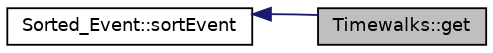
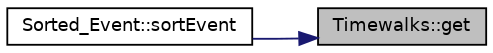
edge "Timewalks::get" -> "Sorted_Event::sortEvent": reversed
